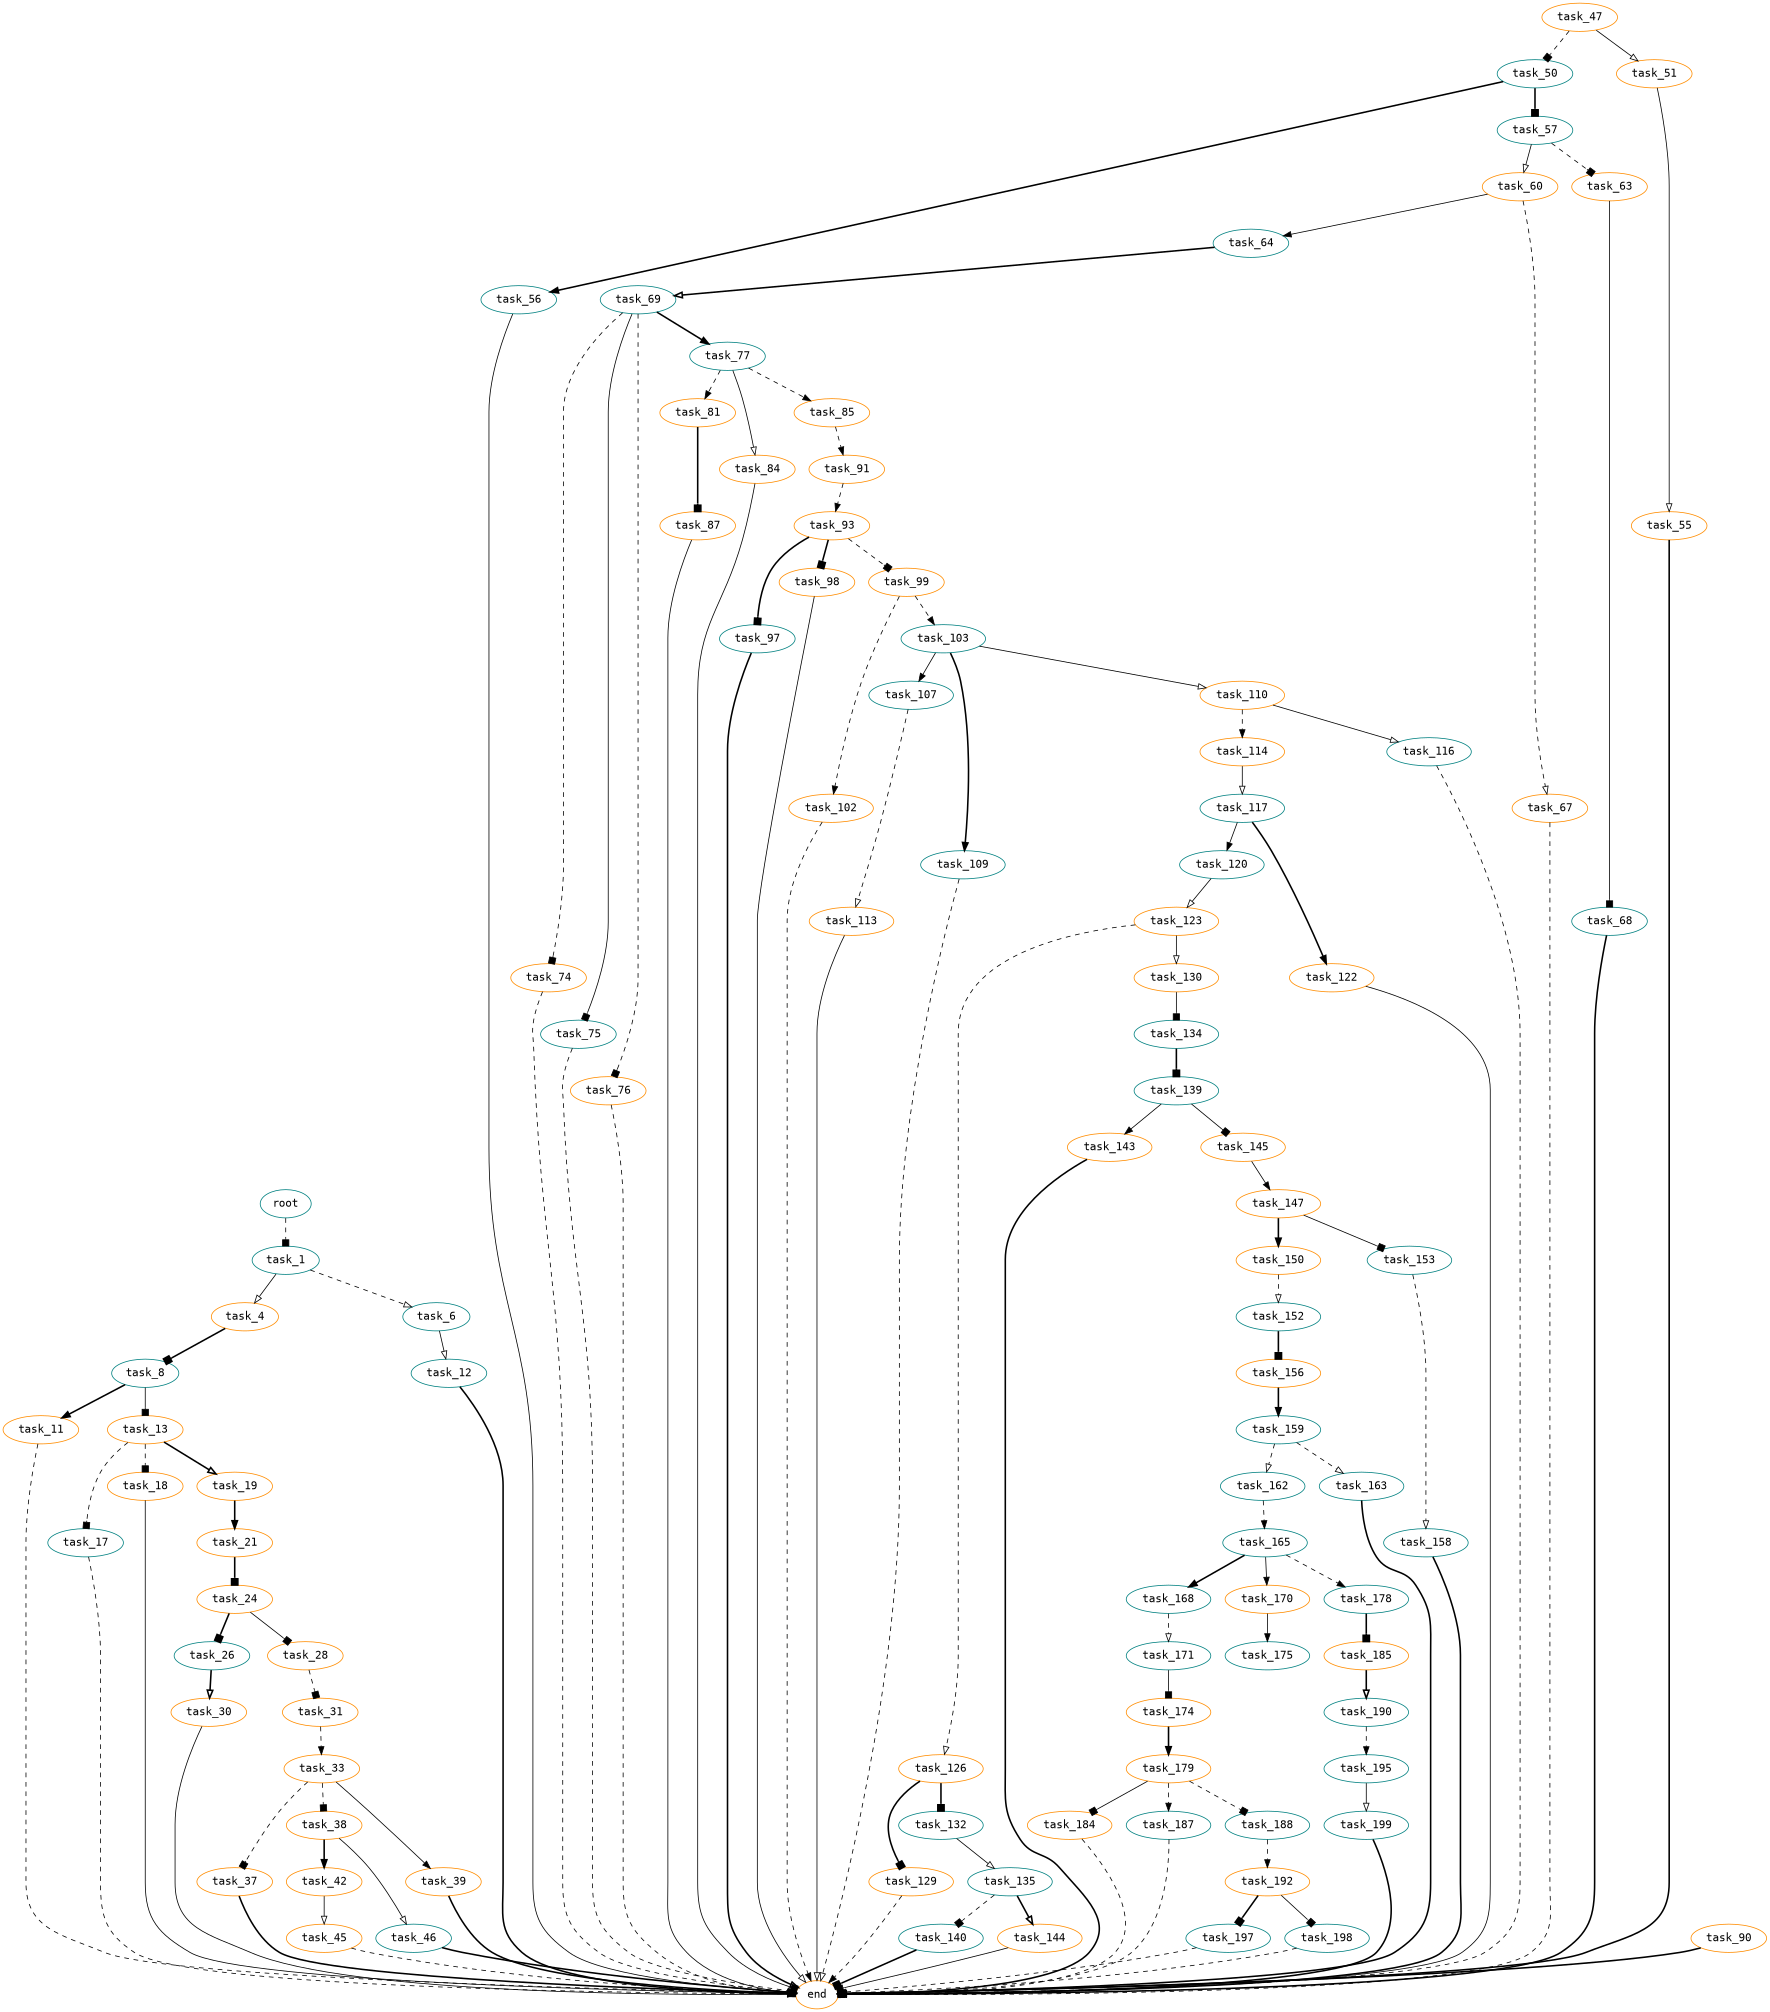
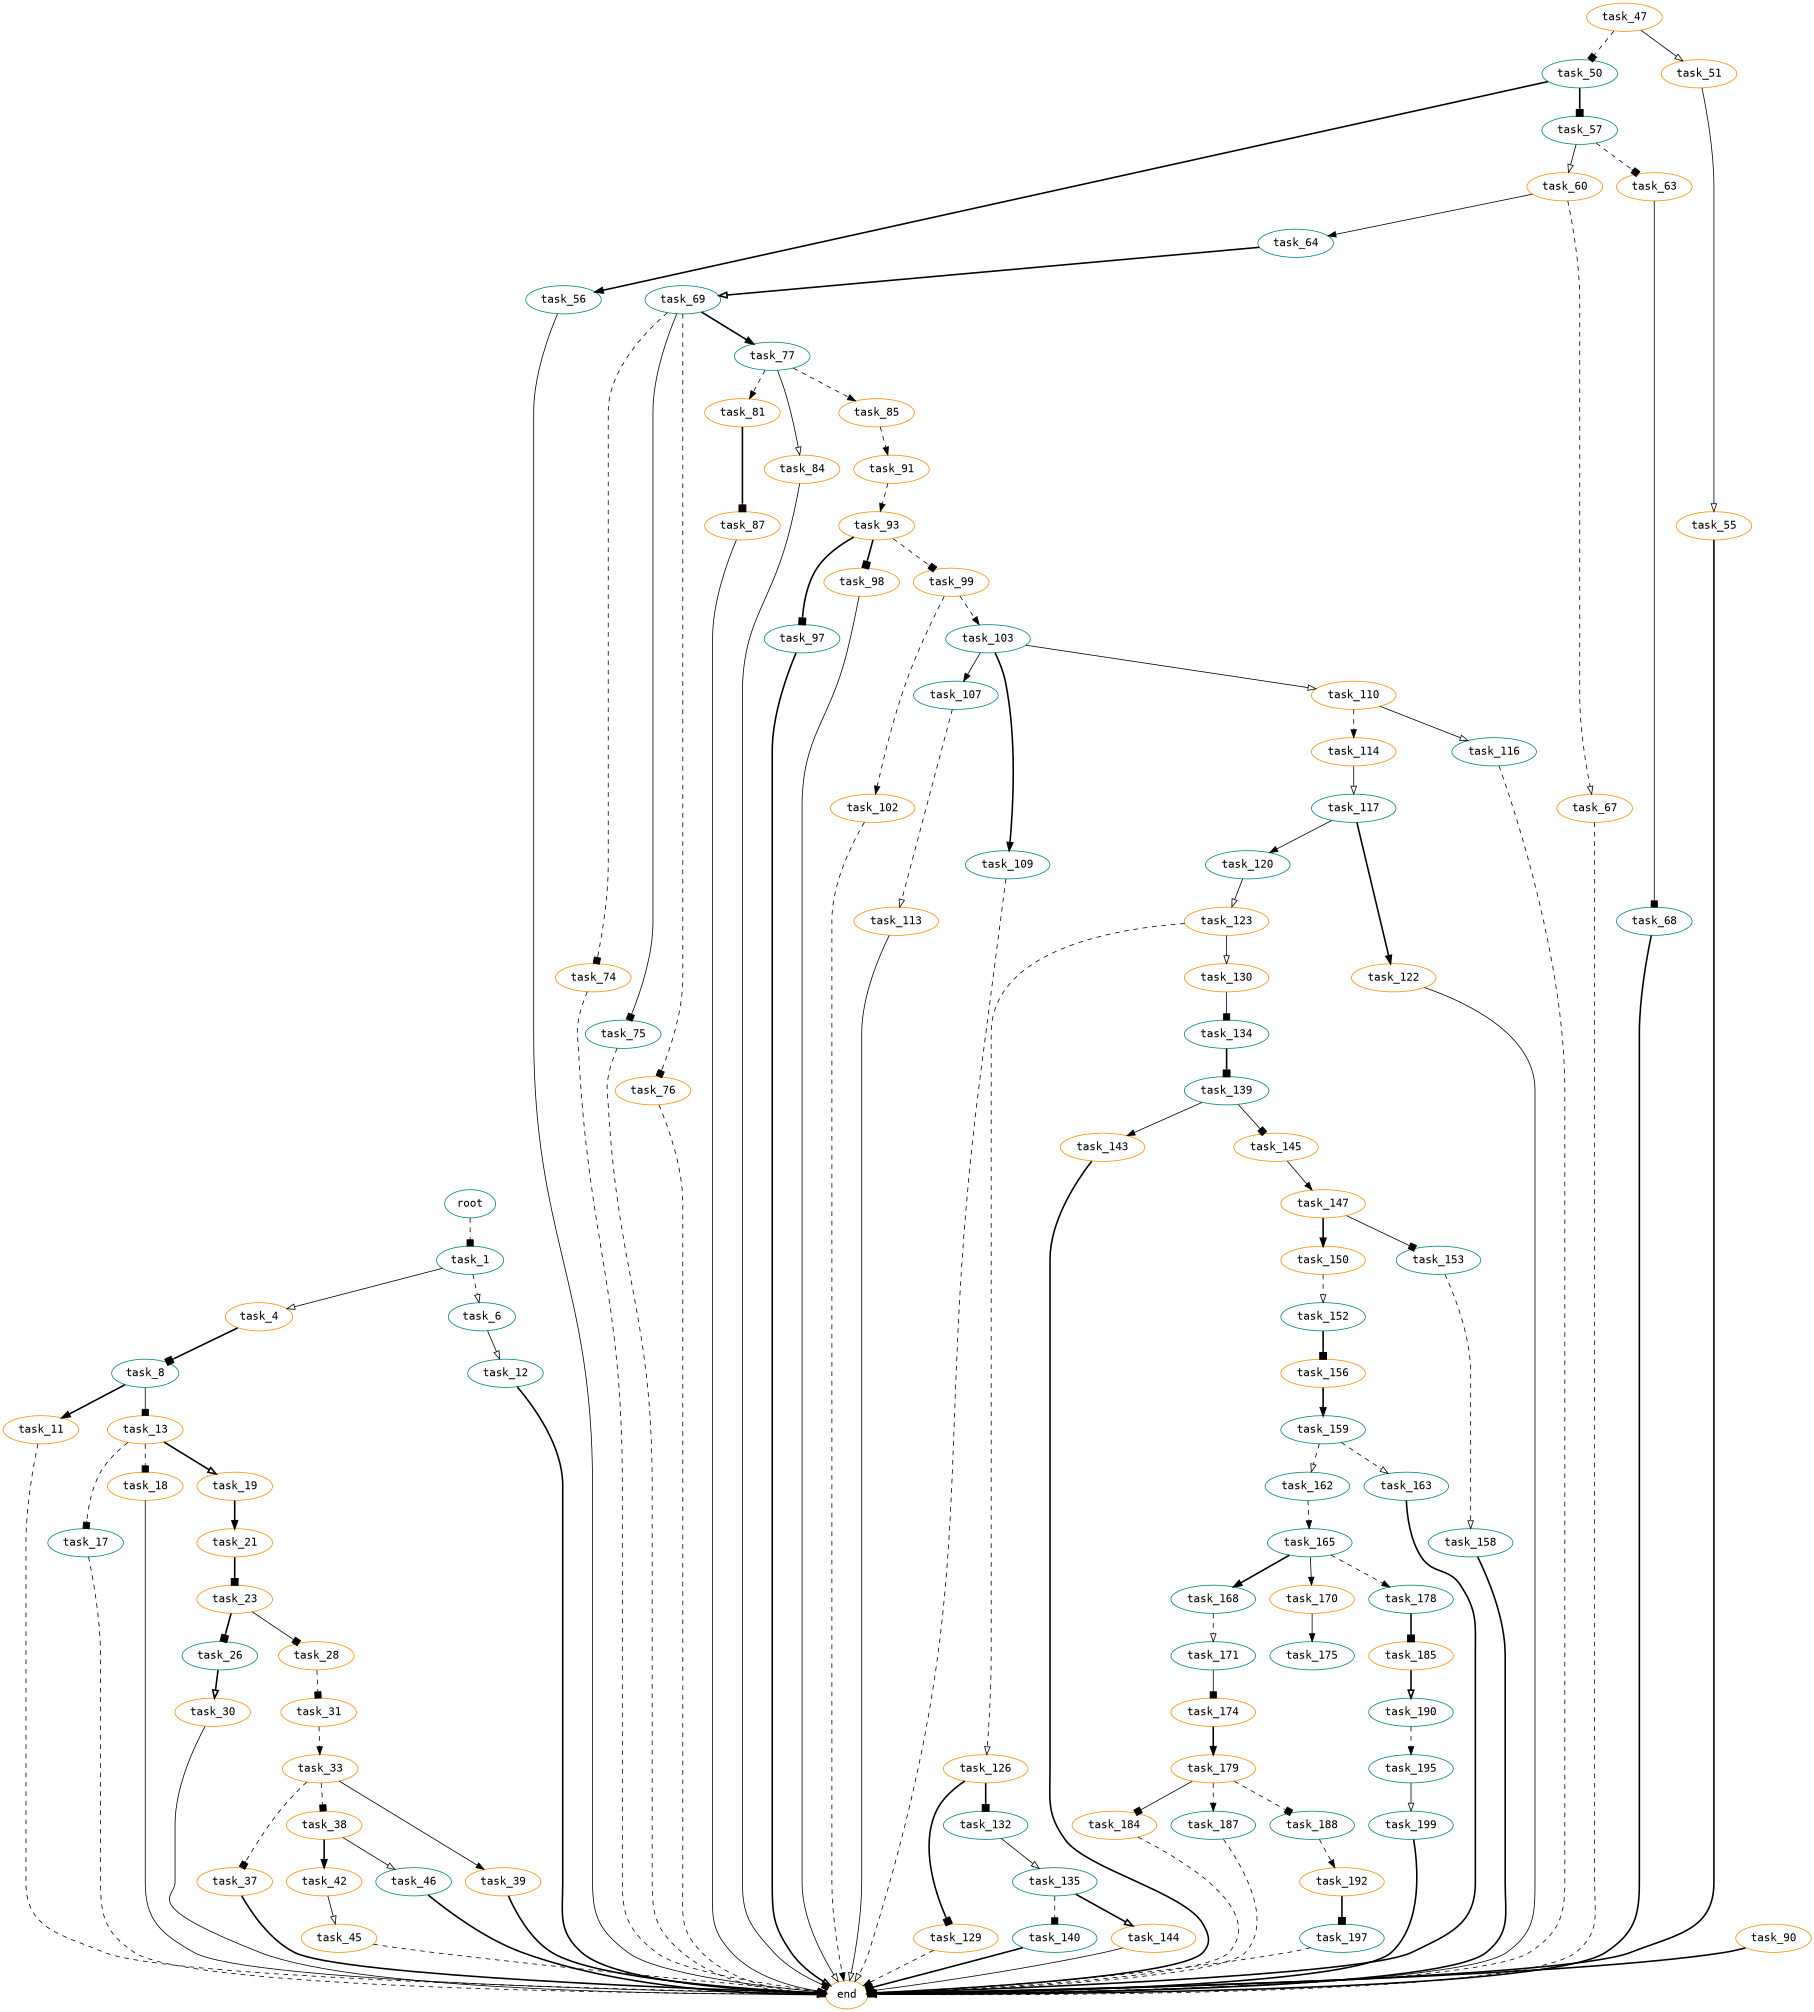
node "task_24": label "task_24" -> "task_23"
node "task_198": removed
